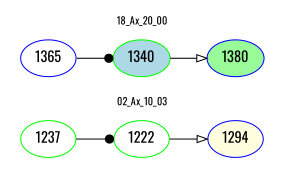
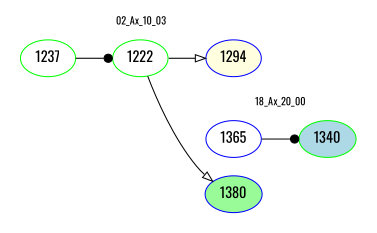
edge "1340" -> "1380": now "1222" -> "1380"
